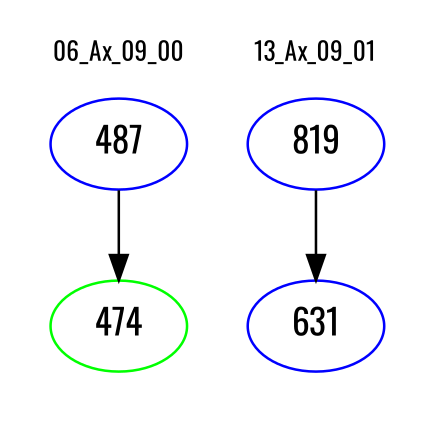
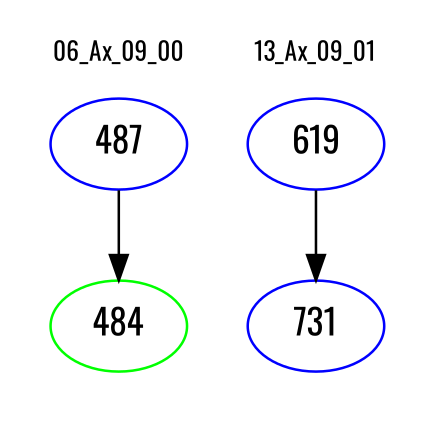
node "819": label "819" -> "619"
node "474": label "474" -> "484"
node "631": label "631" -> "731"
